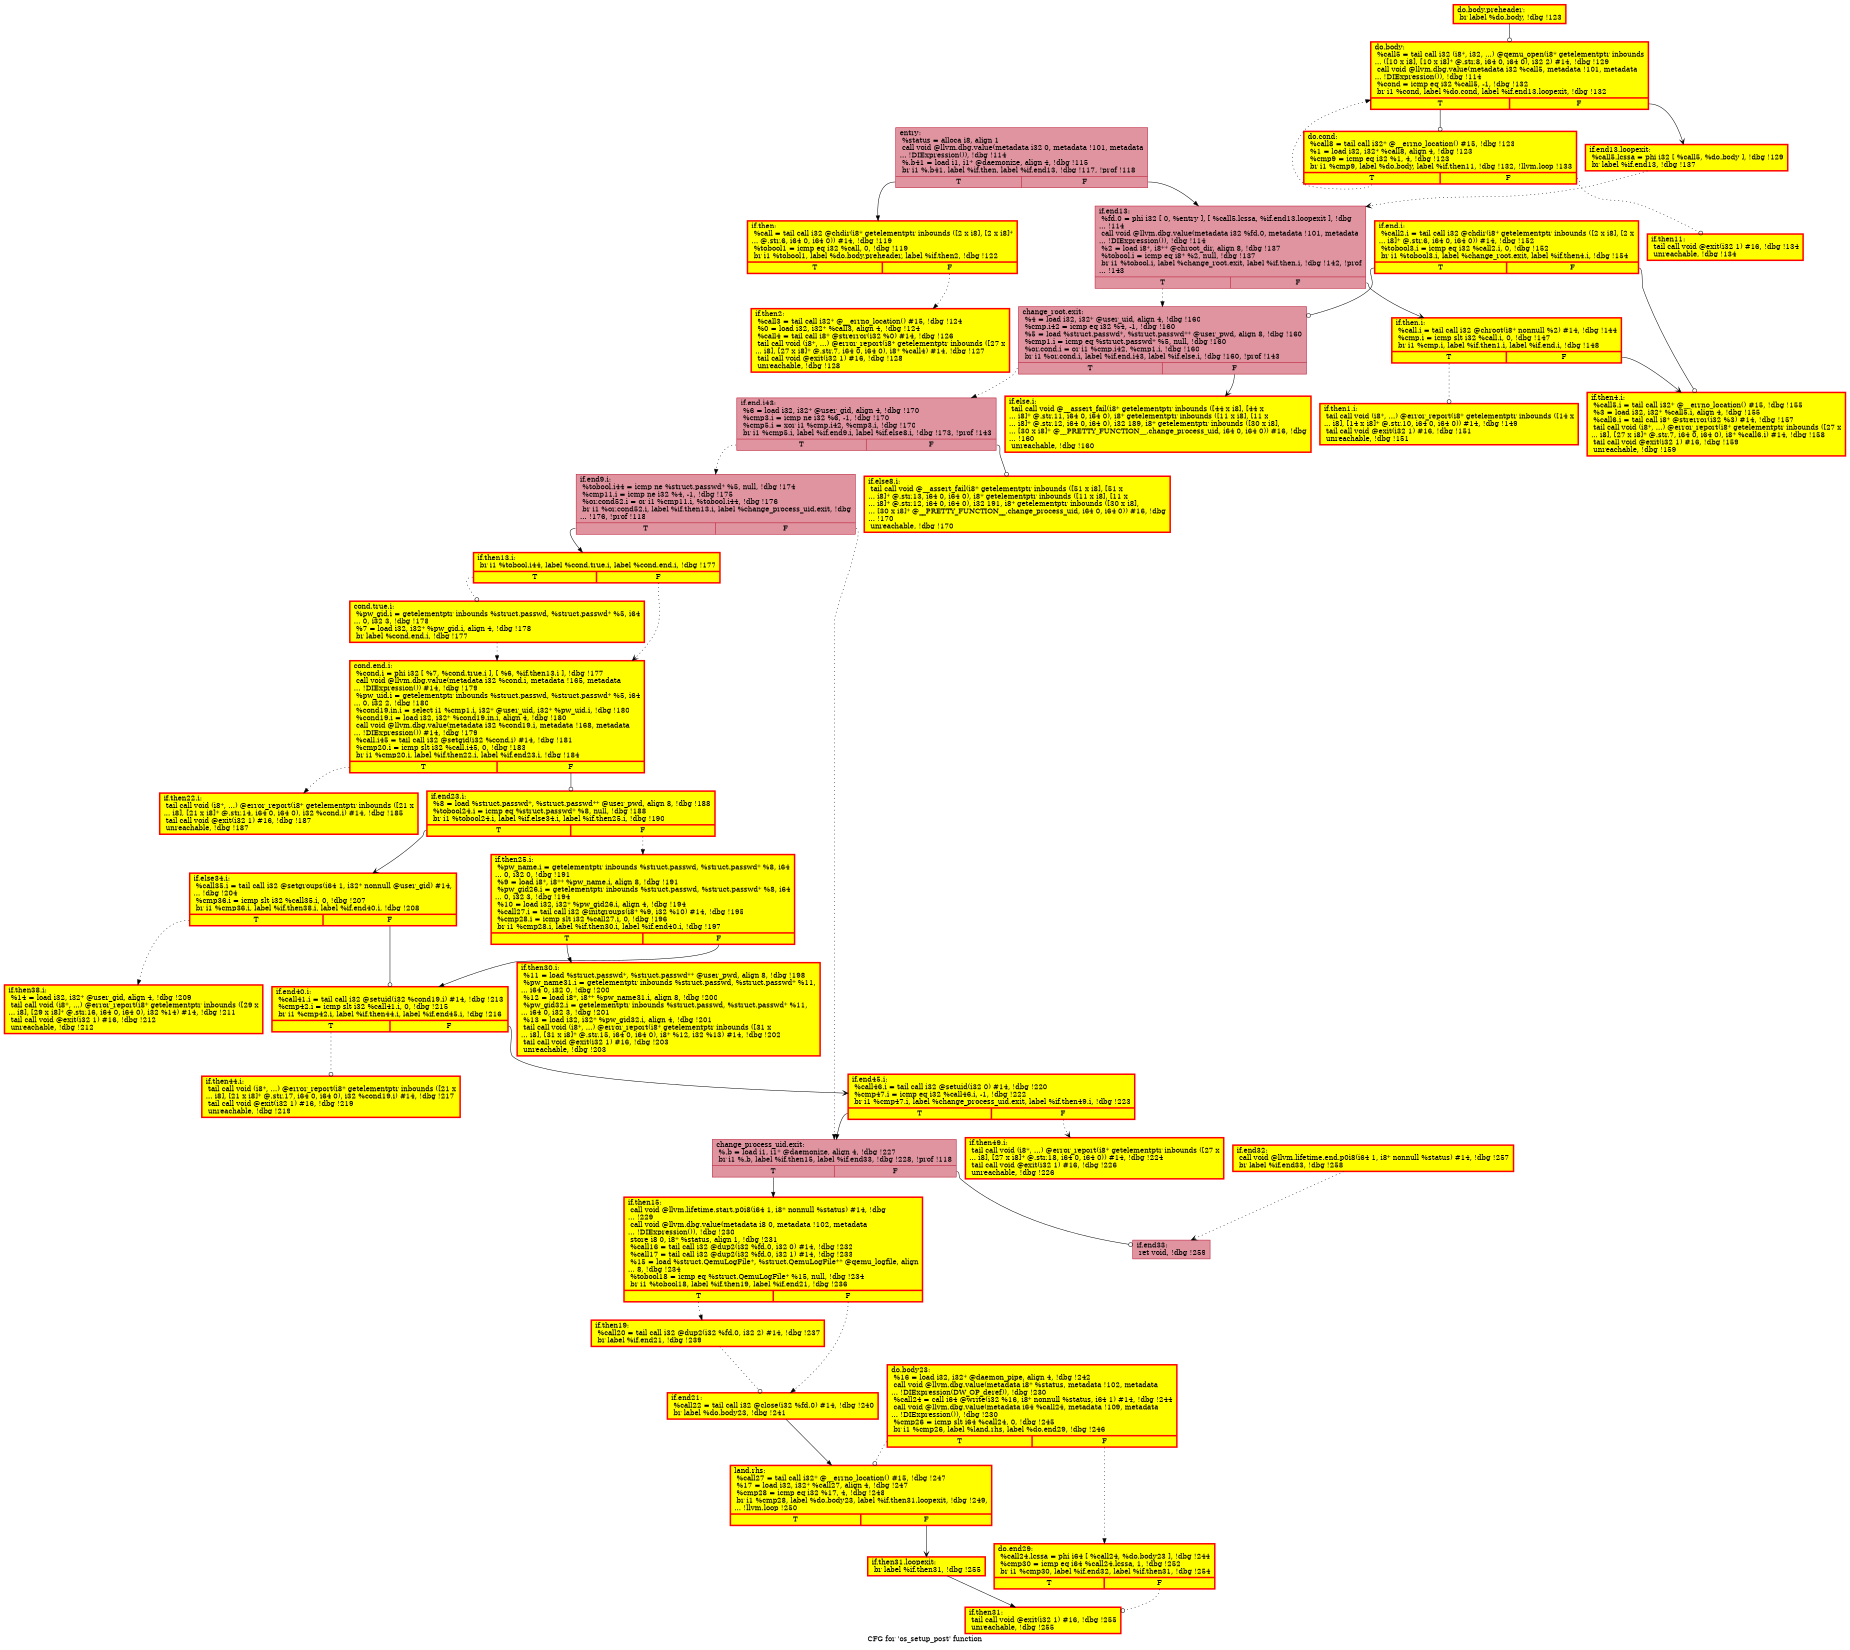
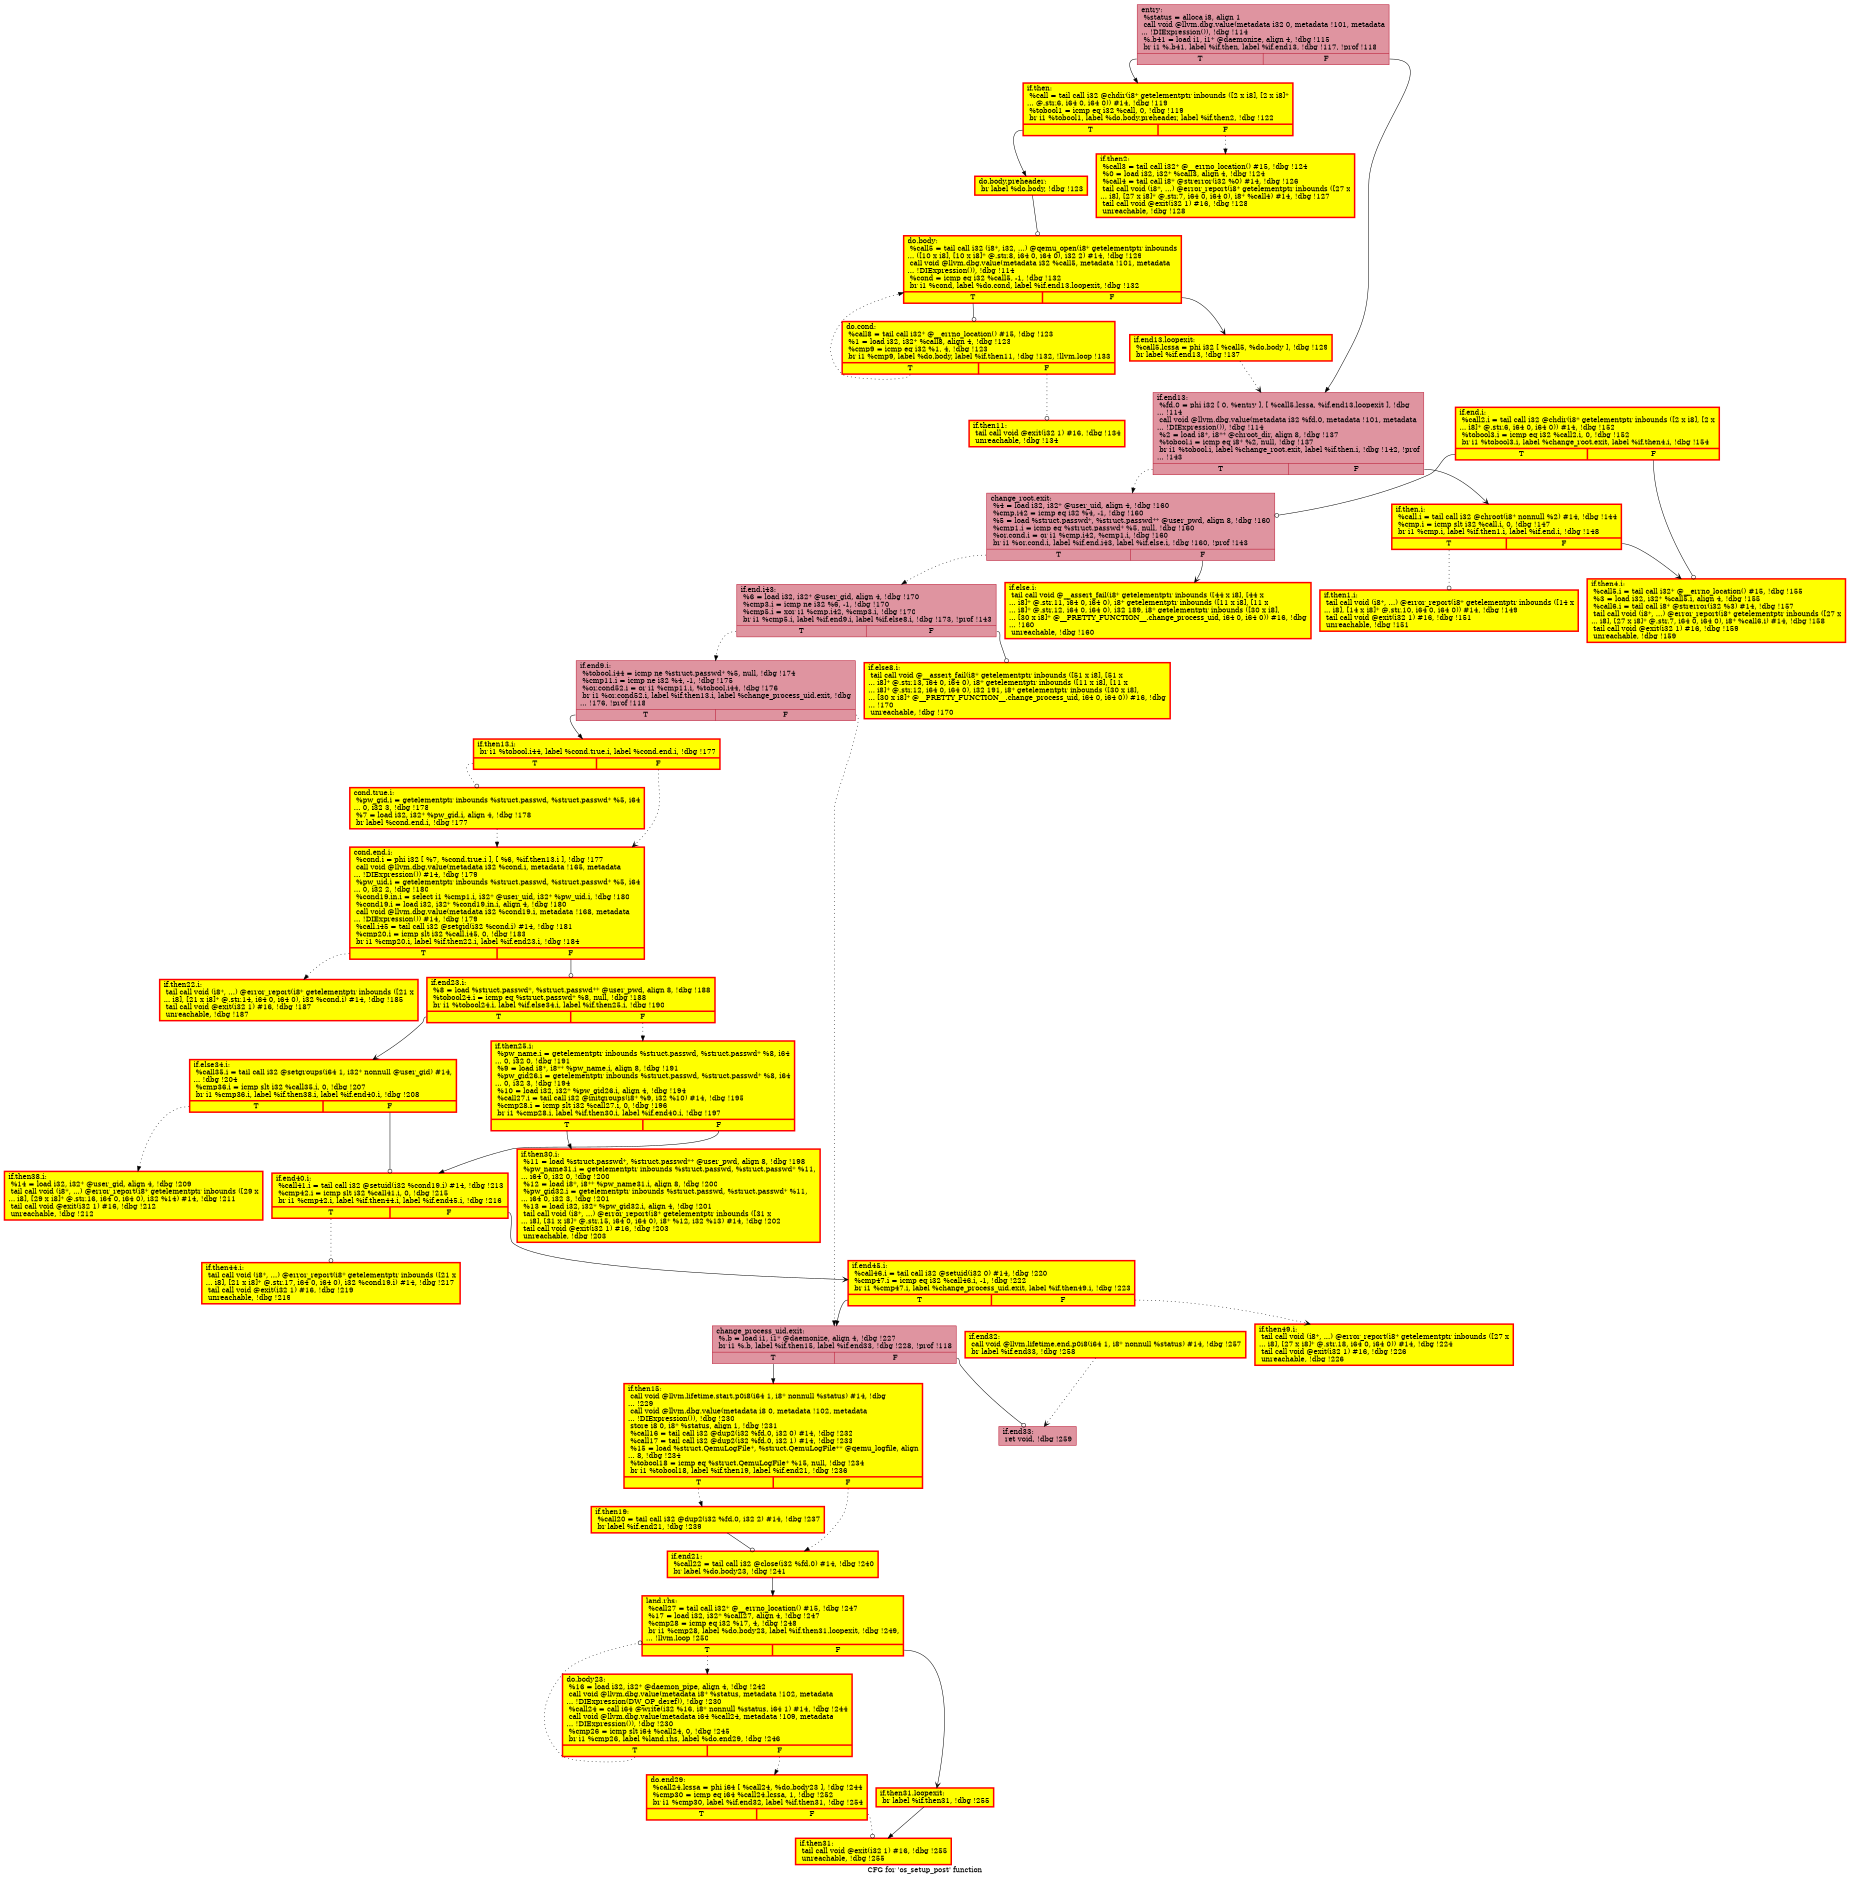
edge "if.then:" -> "do.body.preheader:": added
edge "if.then19:" -> "if.end21:": style dotted -> solid
edge "land.rhs:" -> "do.body23:": added
